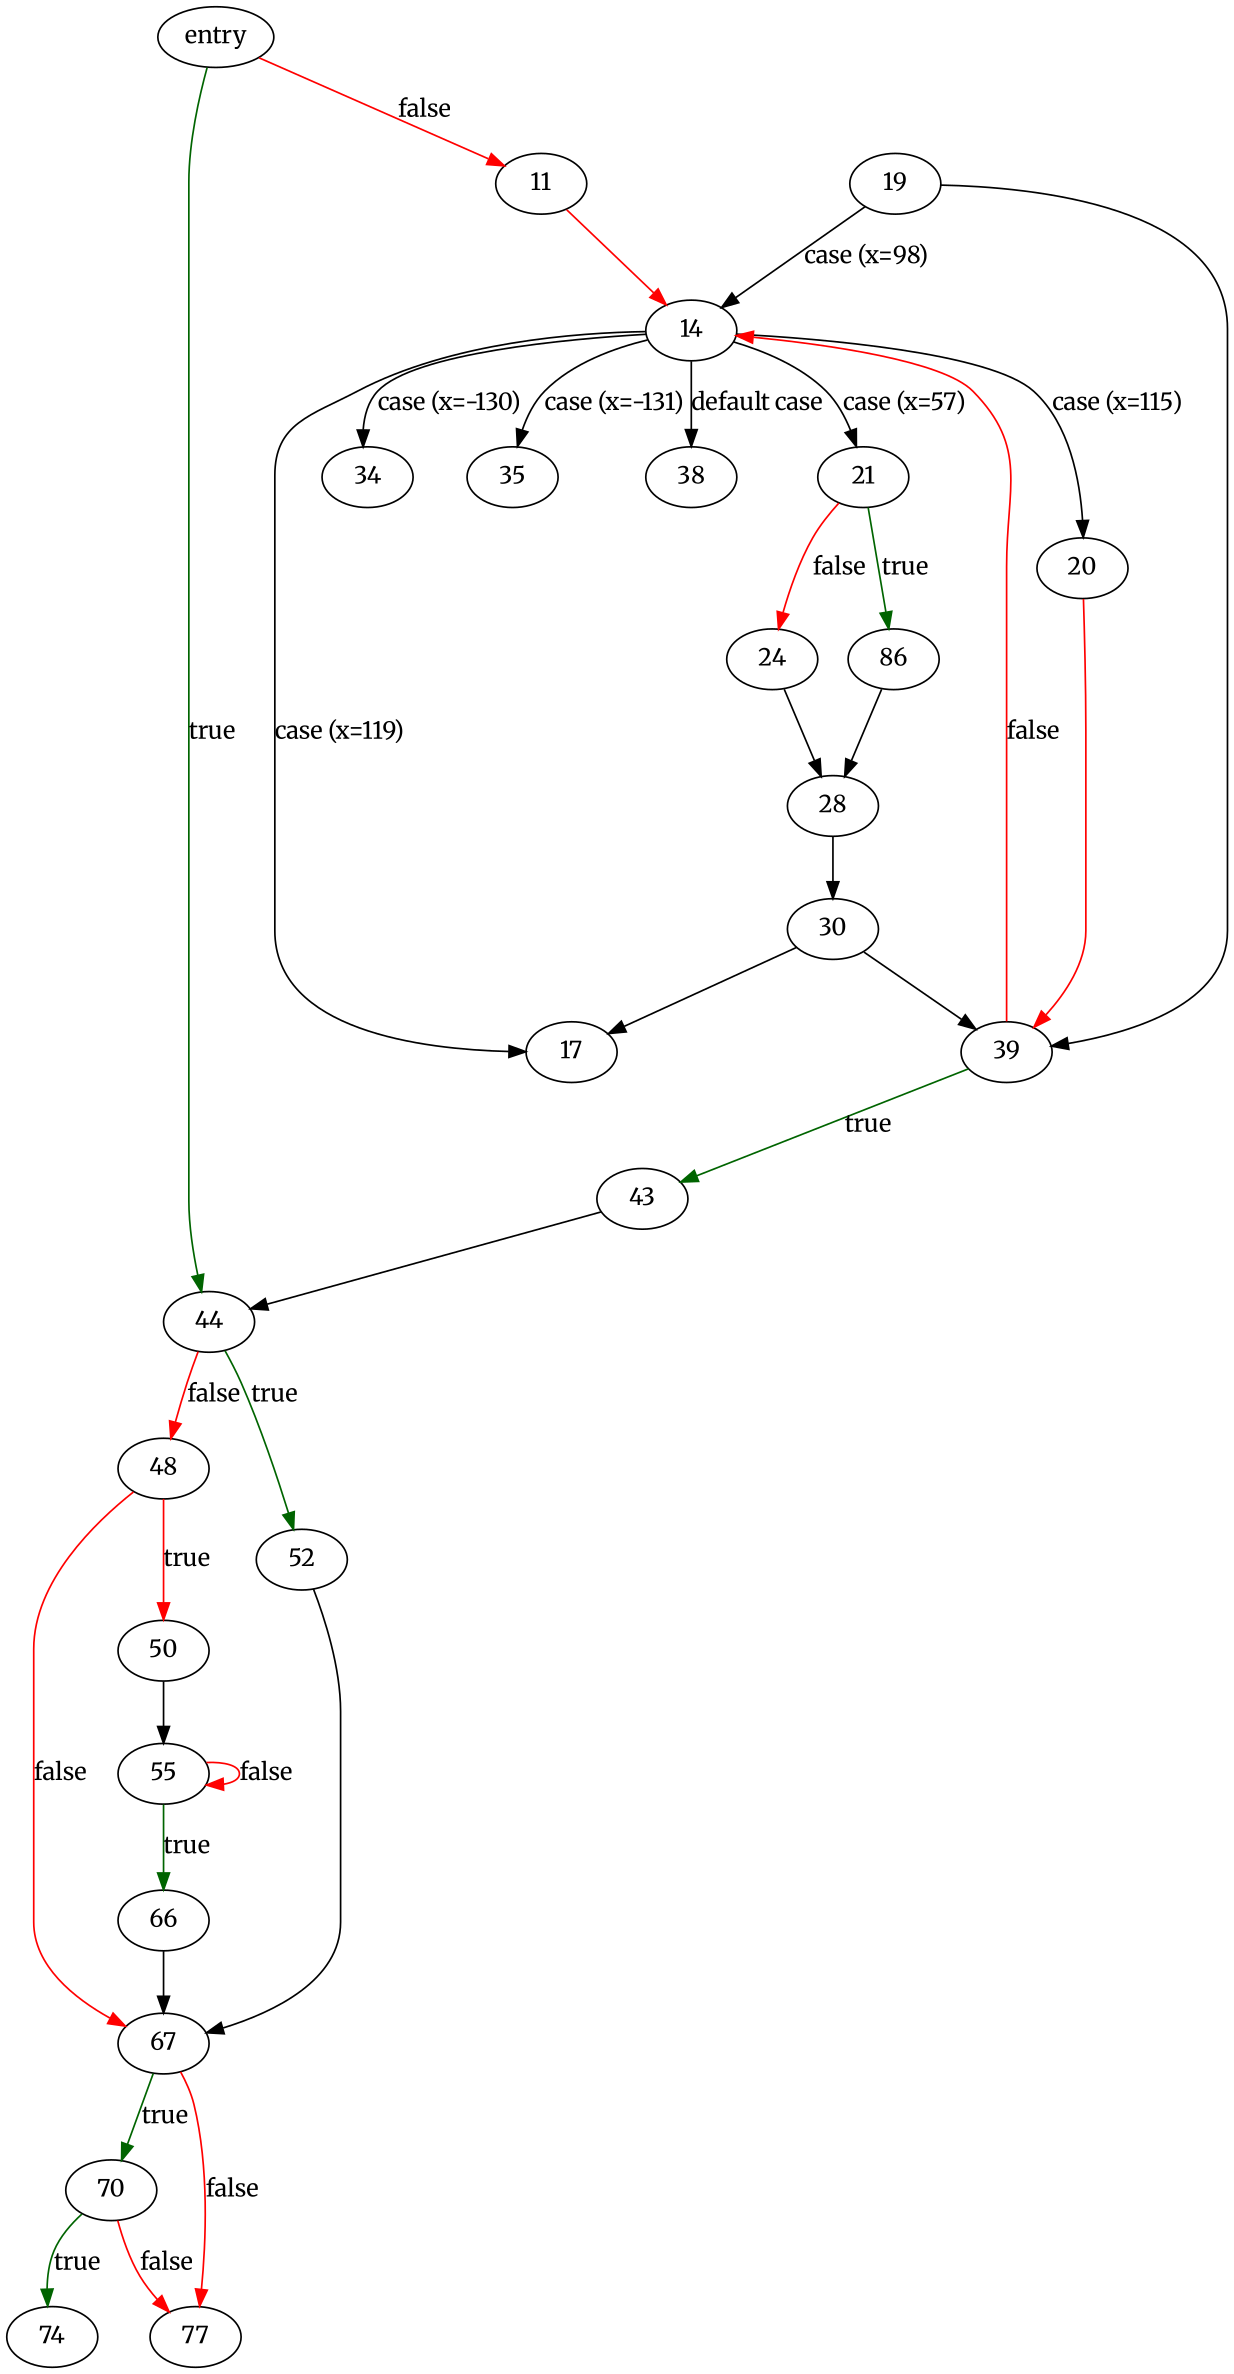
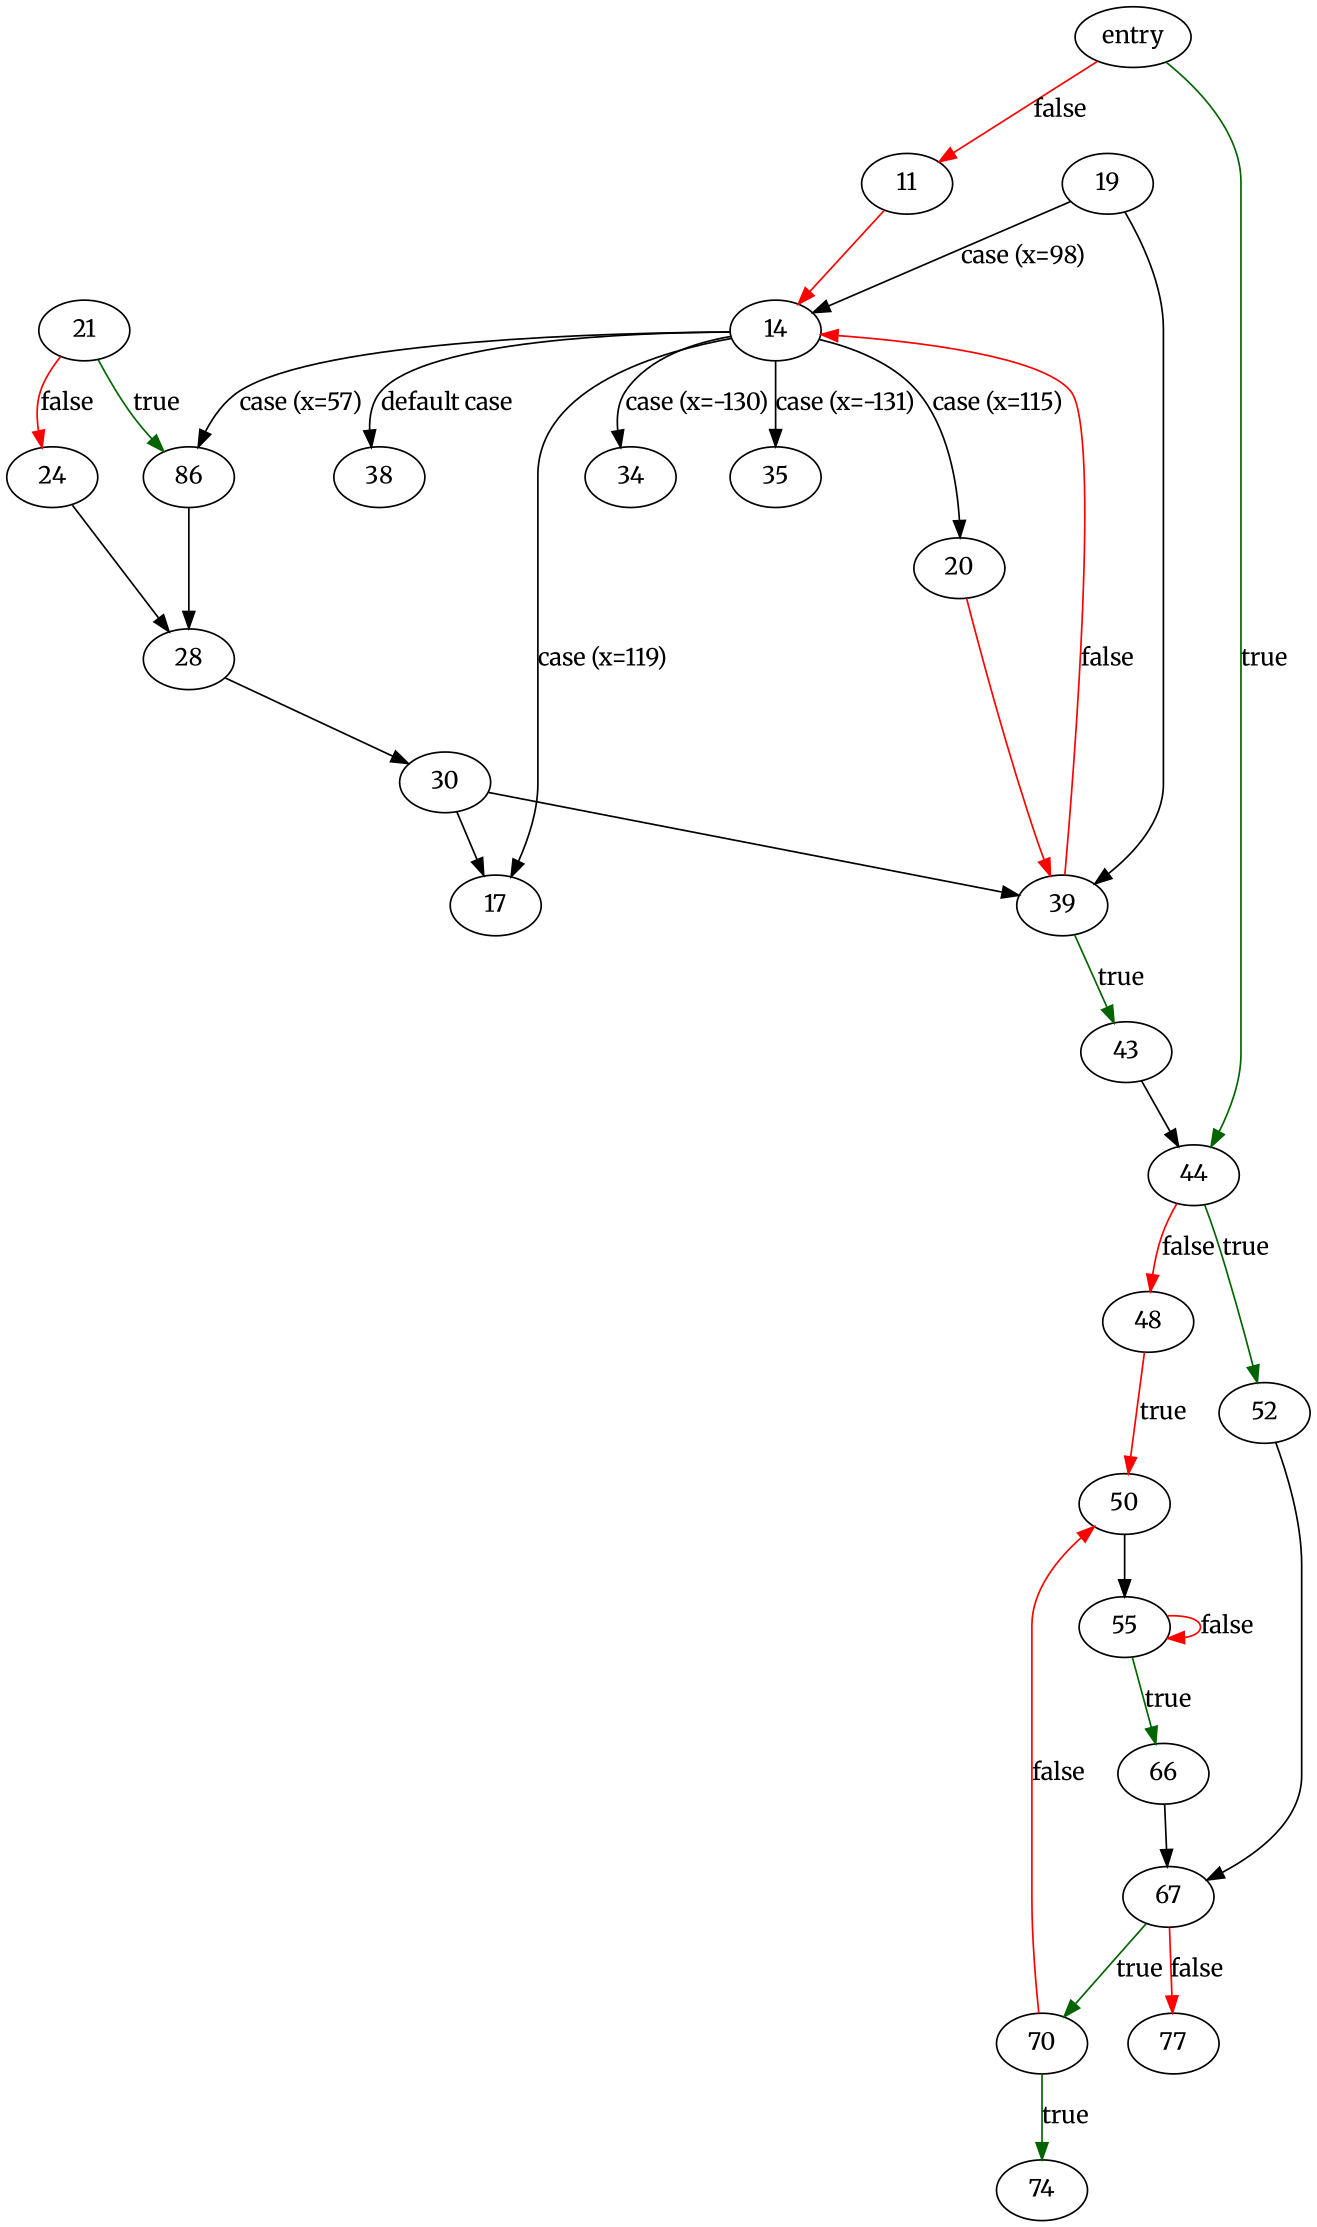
edge "14" -> "21": now "14" -> "86"
edge "48" -> "67": removed, label "false"
edge "70" -> "77": now "70" -> "50"
